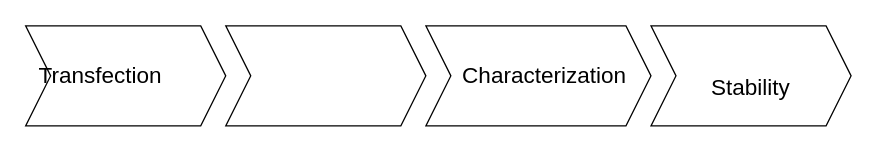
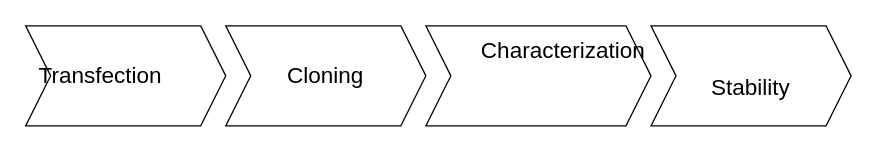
node "Cloning": added
node "Characterization": moved (544, 76) -> (563, 51)
